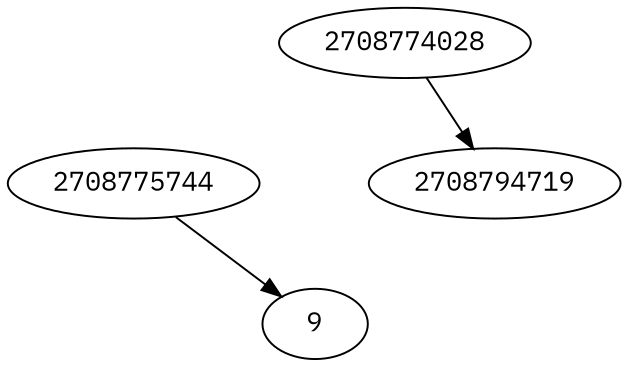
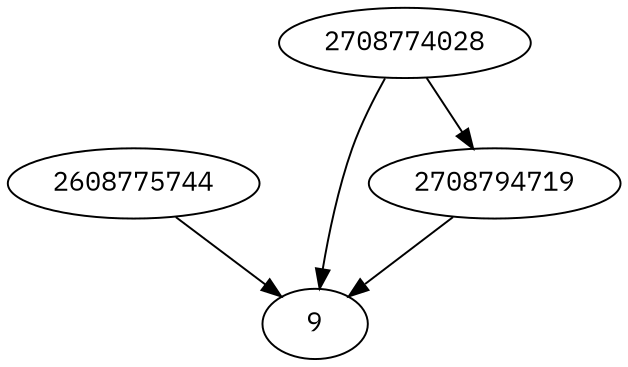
edge "2708774028" -> "9": added
node "2708775744": label "2708775744" -> "2608775744"
edge "2708794719" -> "9": added
